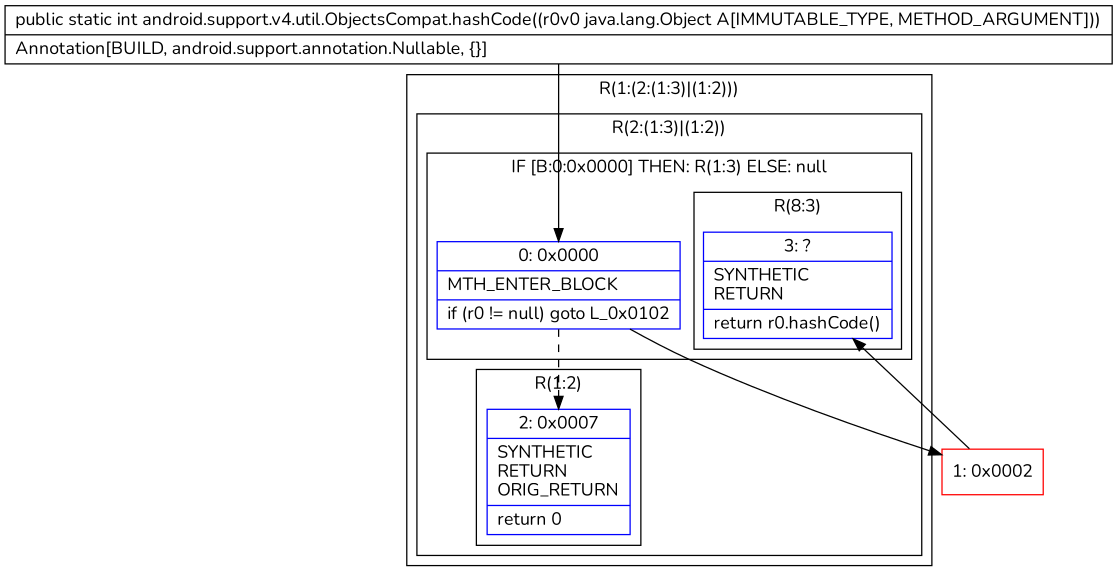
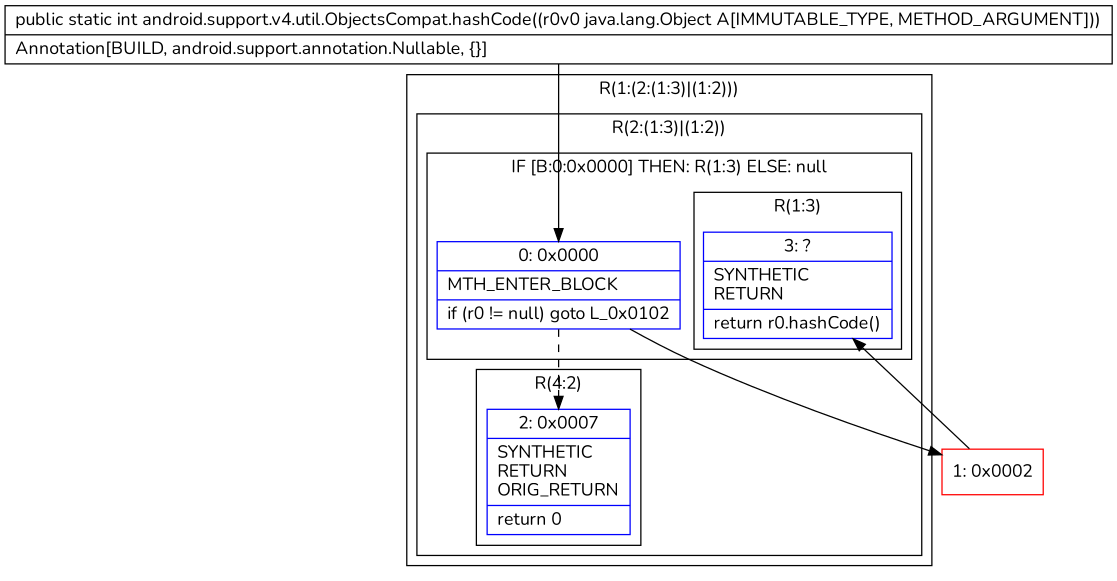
cluster "R(8:3)": label "R(8:3)" -> "R(1:3)"
cluster "R(1:2)": label "R(1:2)" -> "R(4:2)"
